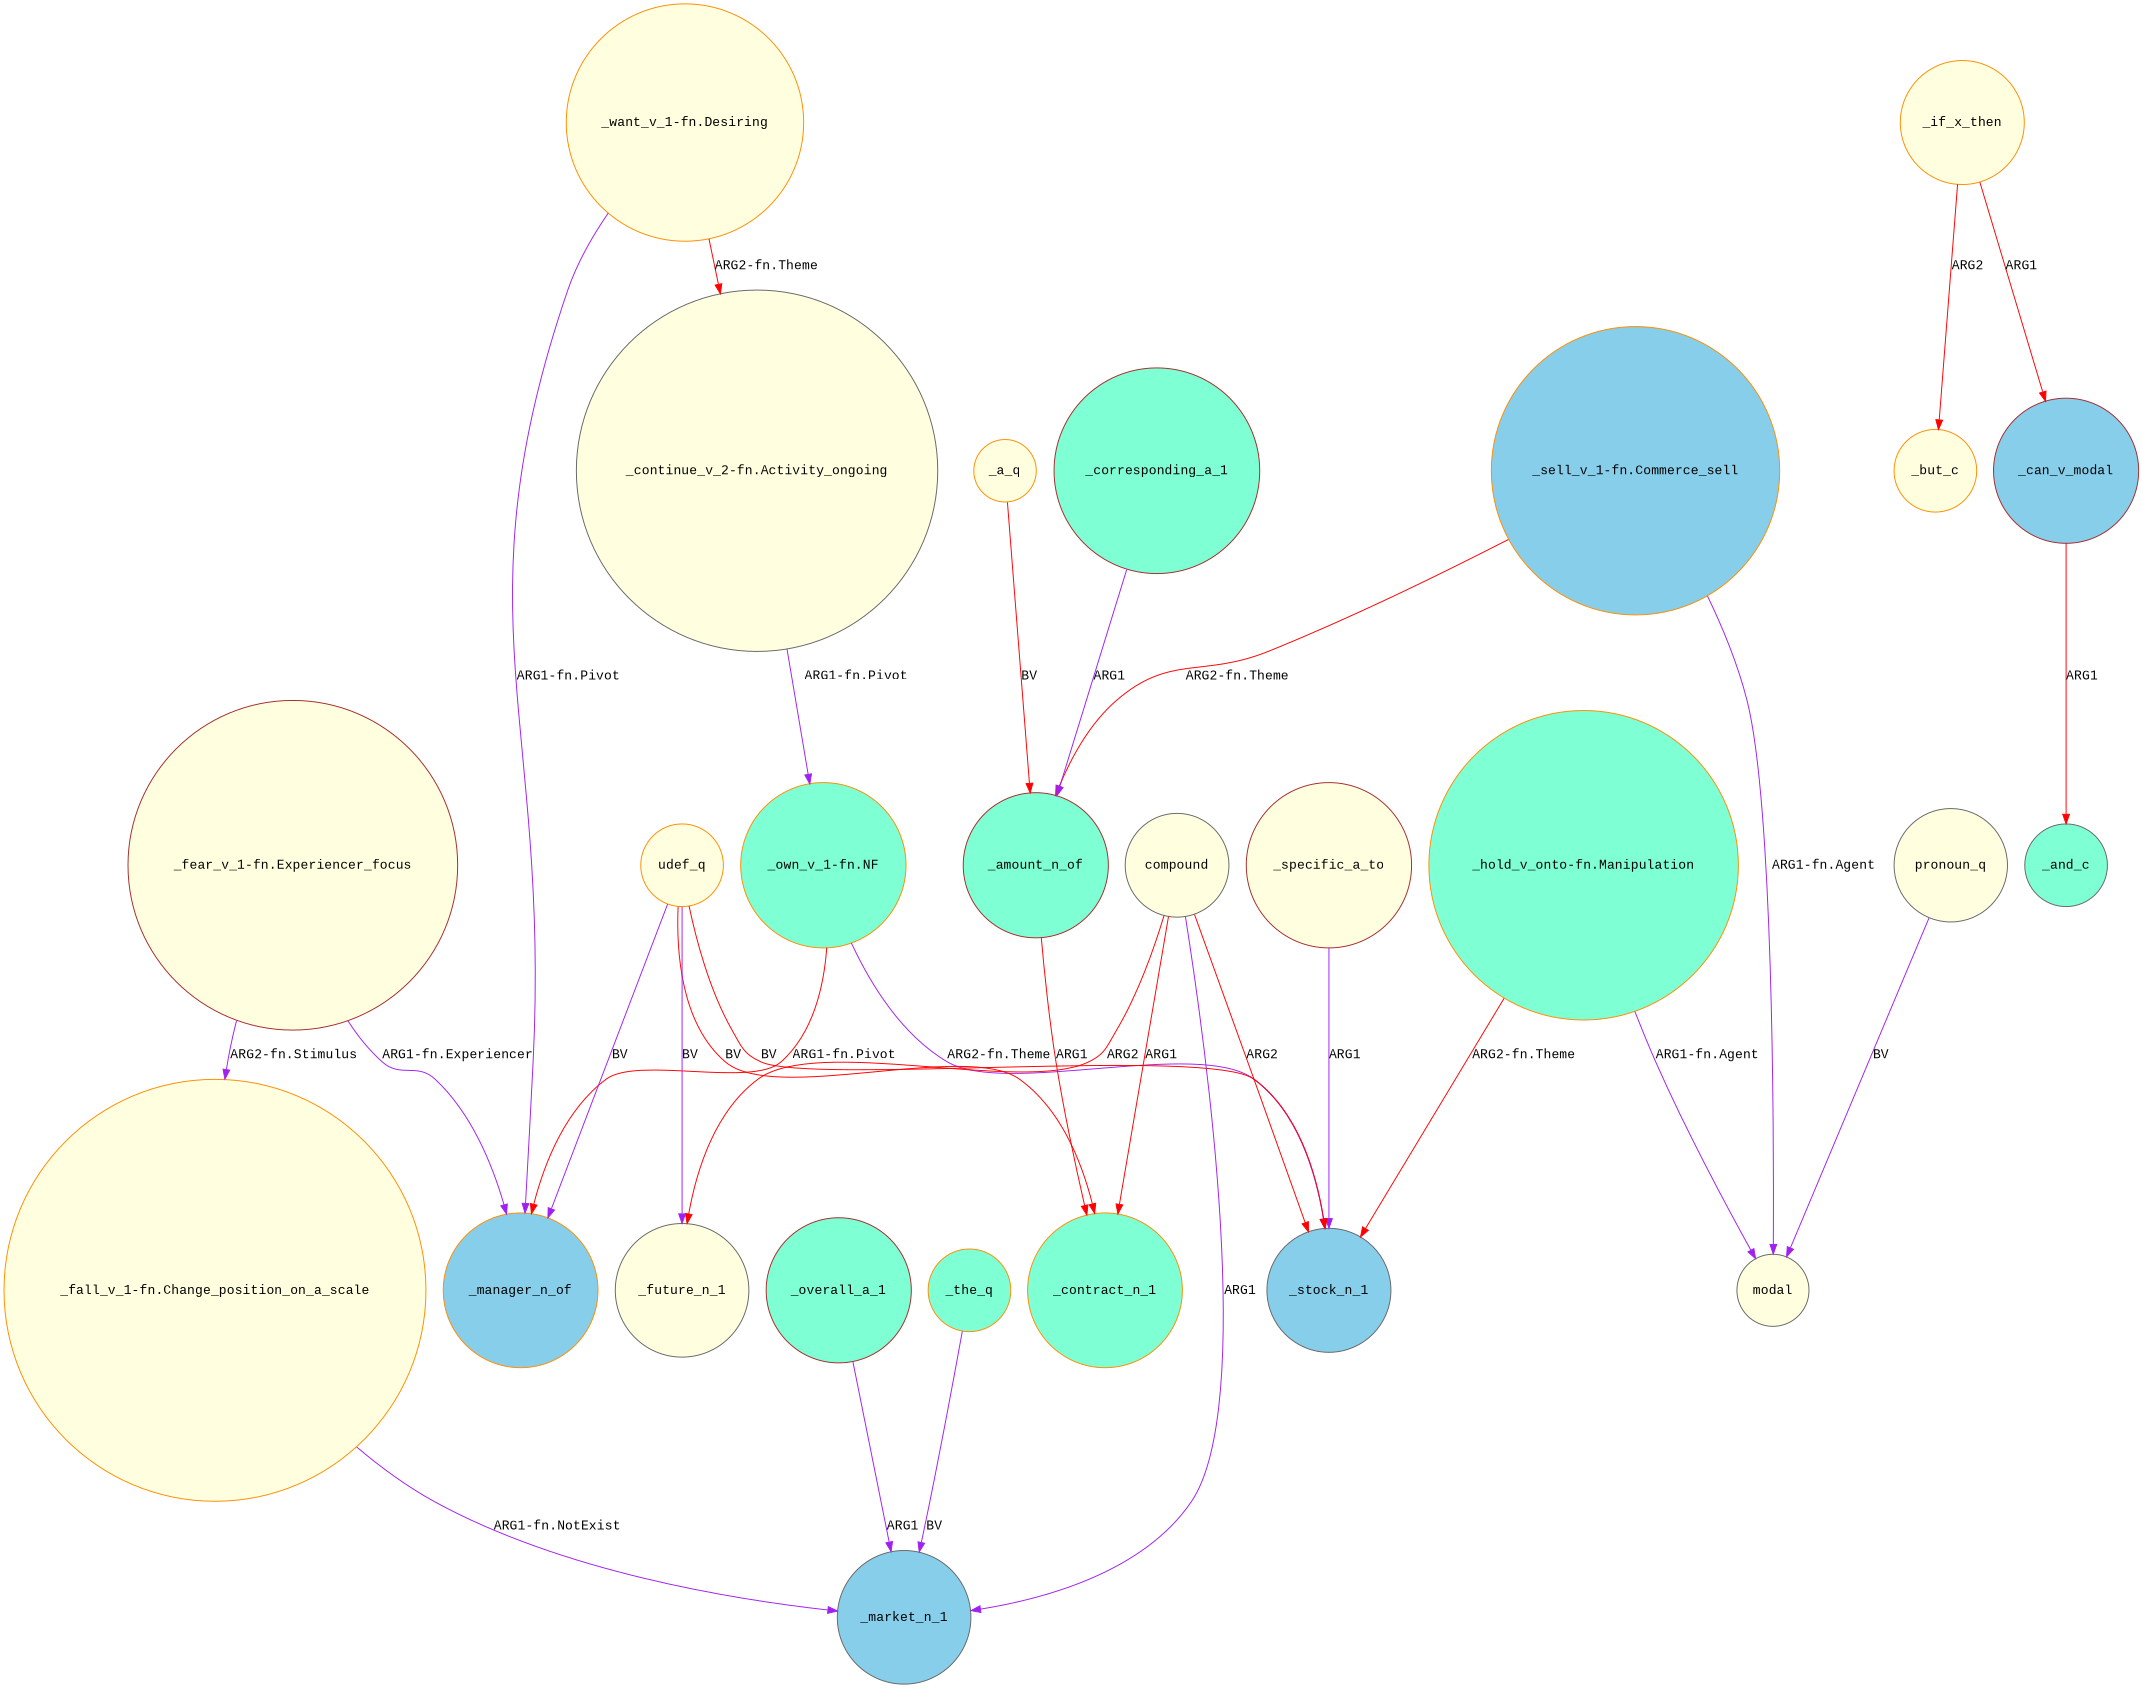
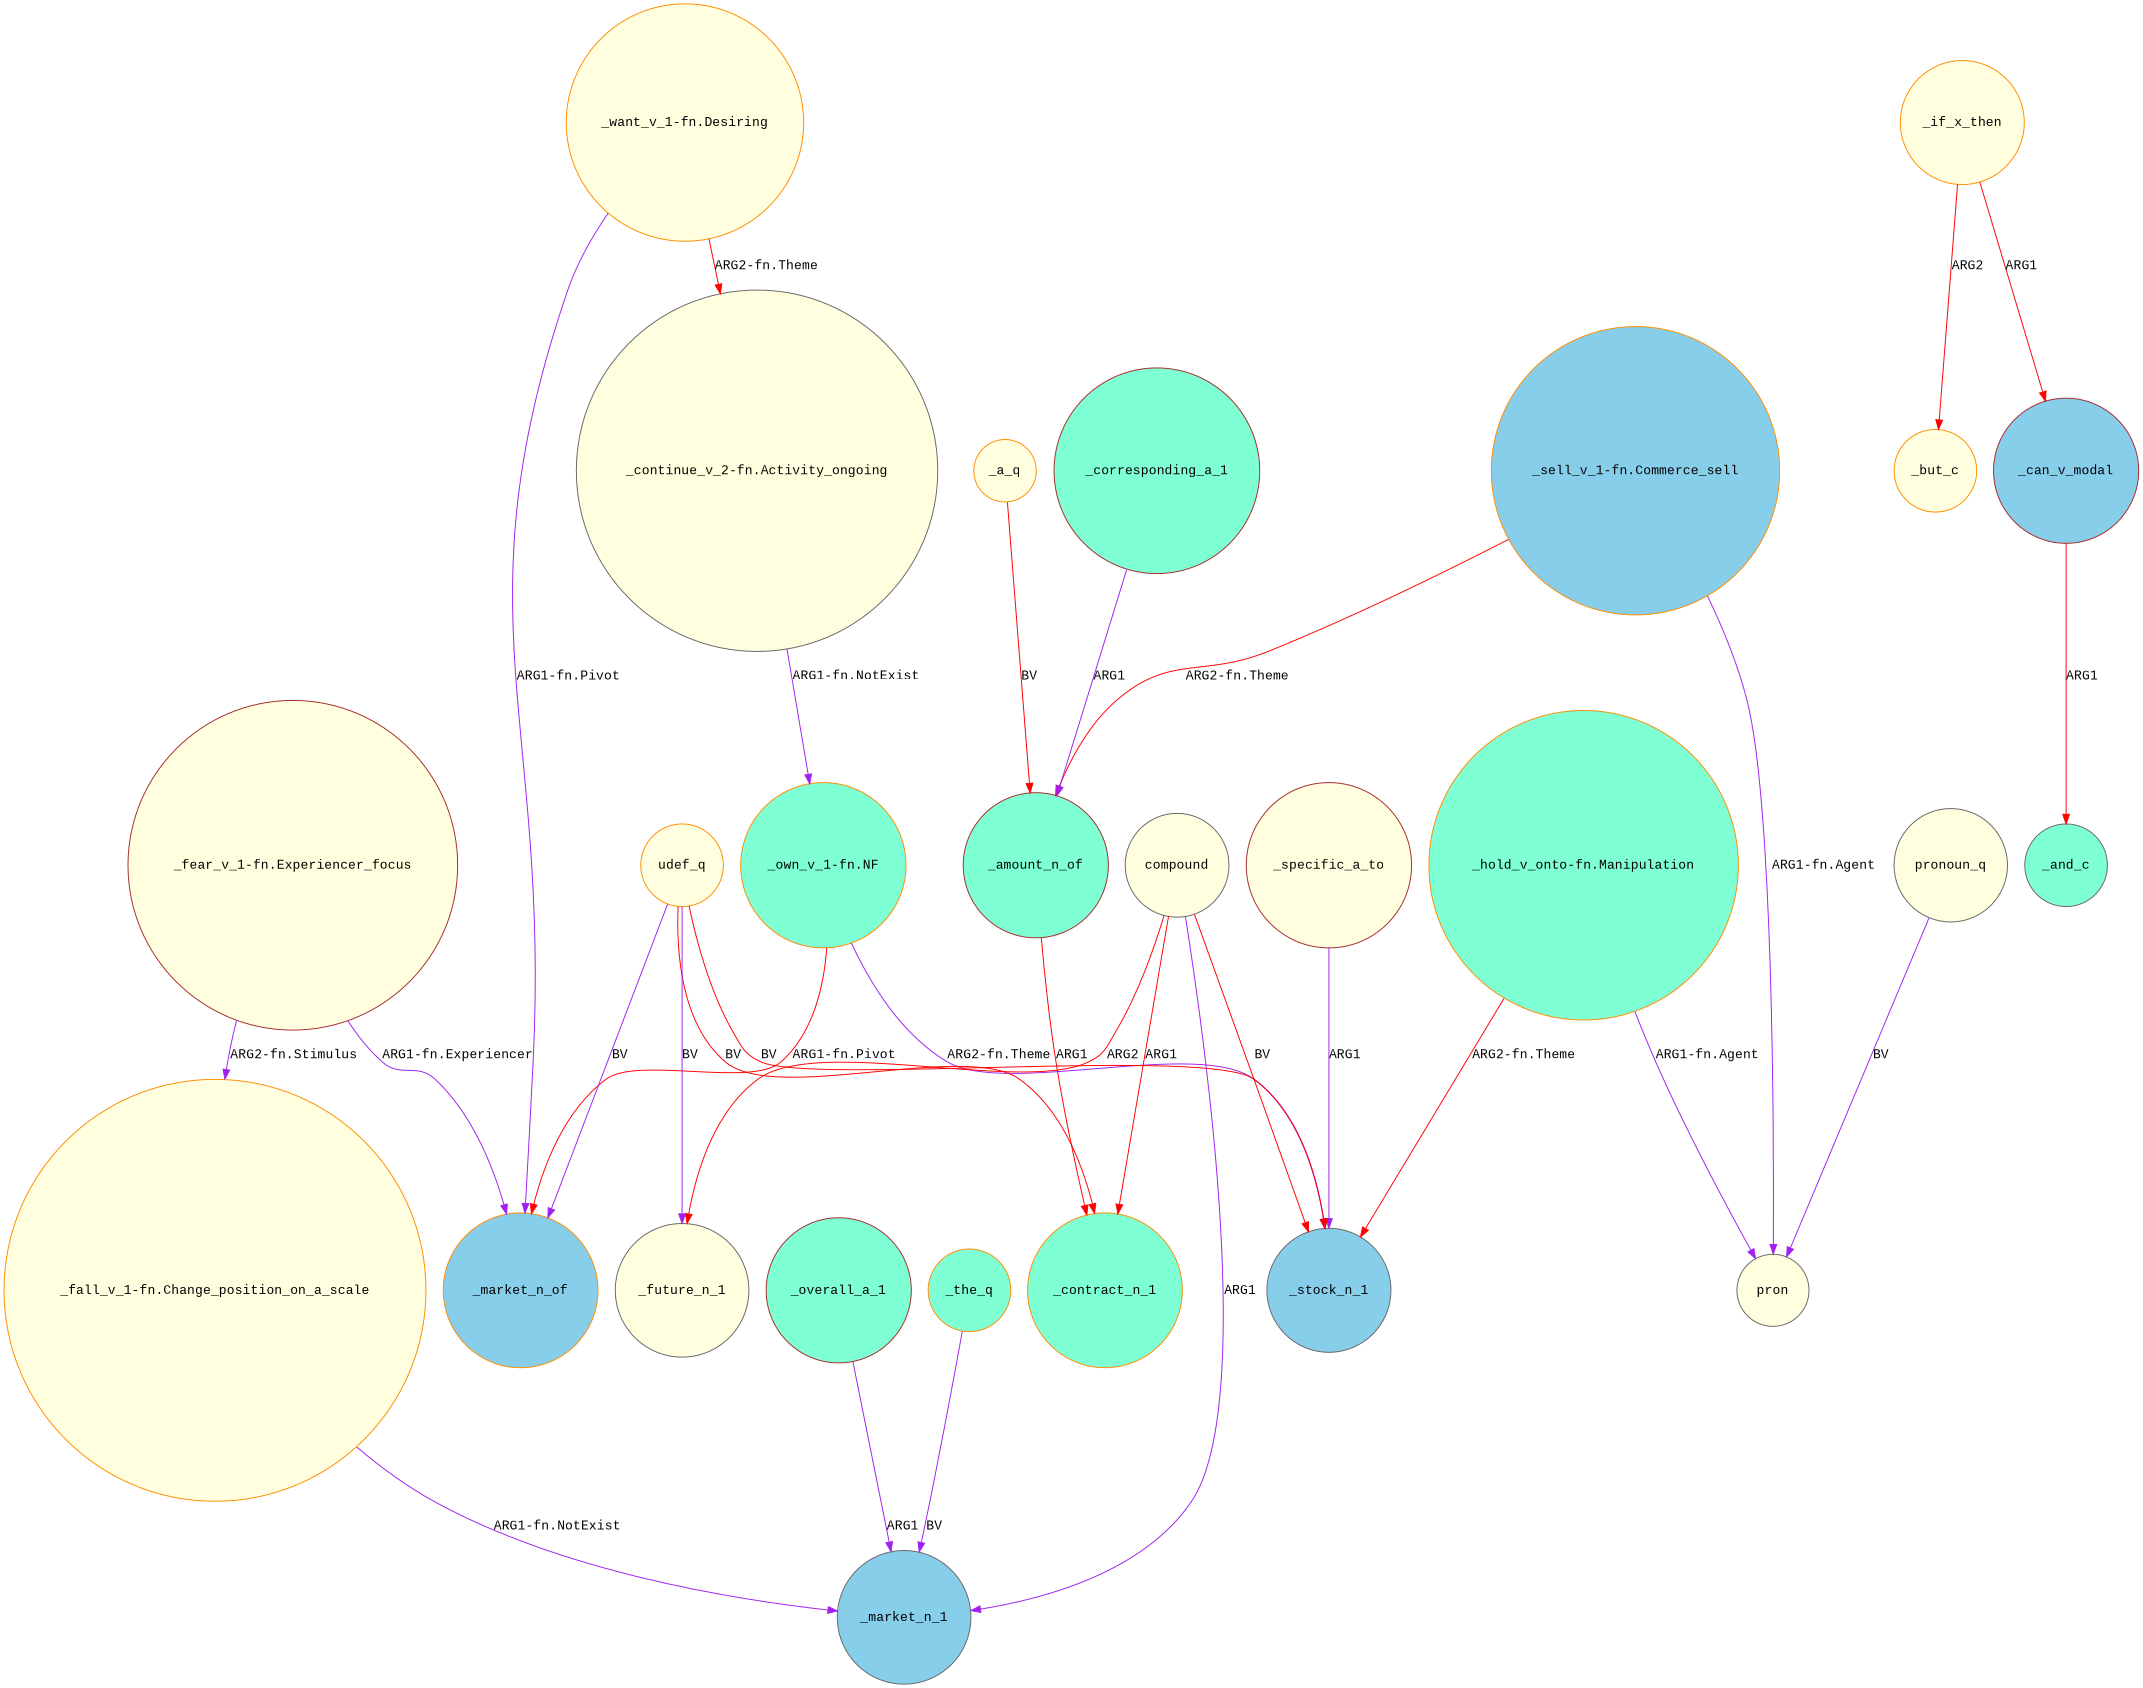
edge "_continue_v_2-fn.Activity_ongoing" -> "_own_v_1-fn.NF": label "ARG1-fn.Pivot" -> "ARG1-fn.NotExist"
edge "compound" -> "_stock_n_1": label "ARG2" -> "BV"
node "_manager_n_of": label "_manager_n_of" -> "_market_n_of"
node "modal": label "modal" -> "pron"
